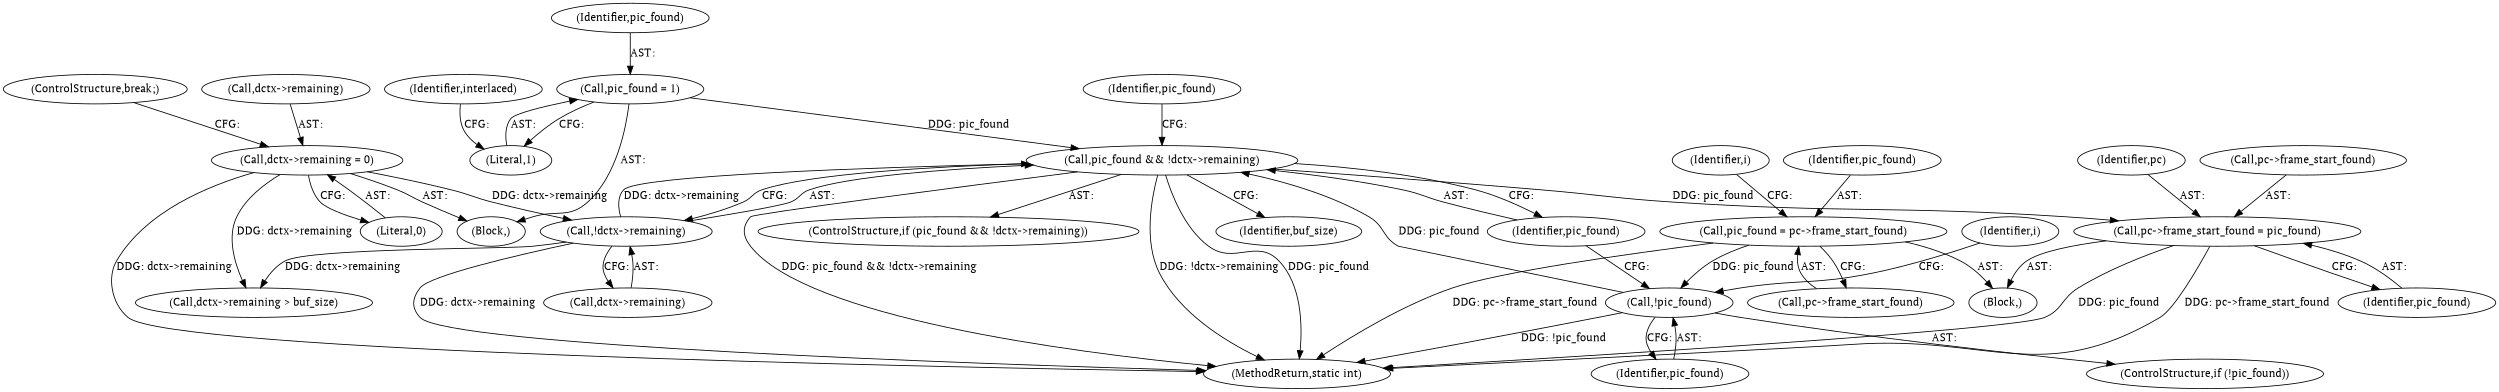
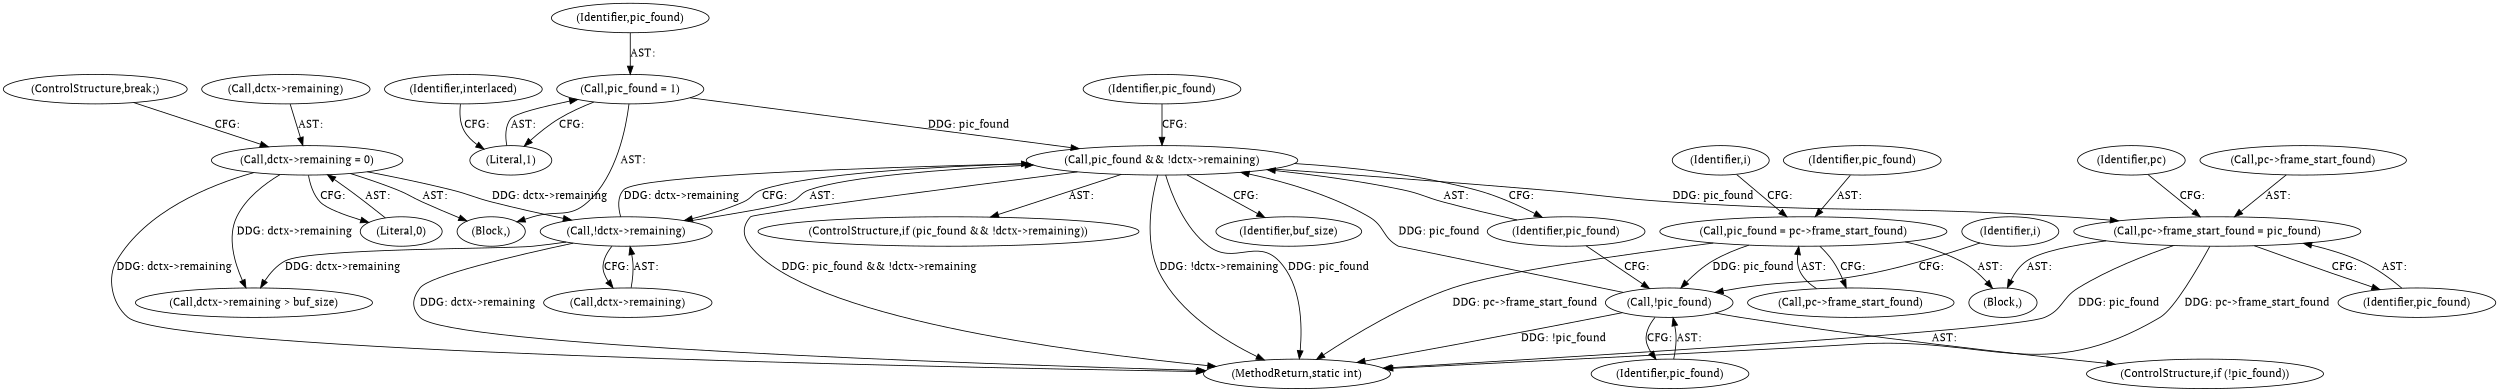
edge "(Identifier,pc)" -> "(Call,pc->frame_start_found = pic_found)": label "AST: " -> "CFG: "
